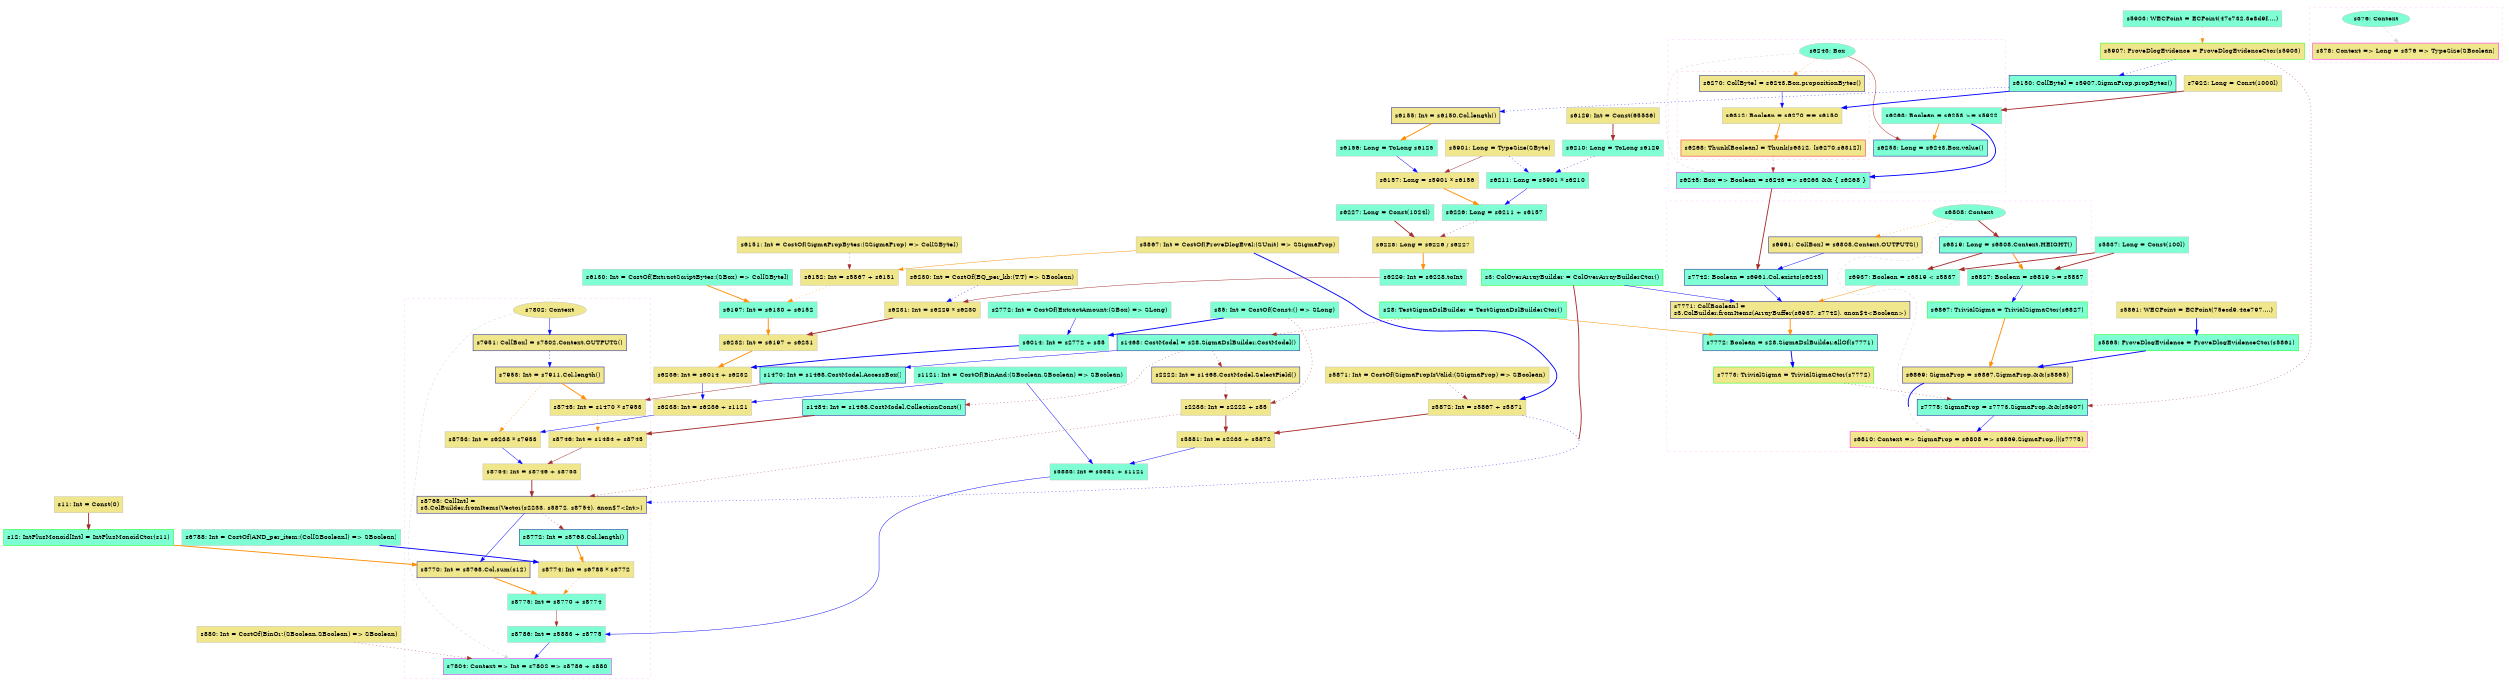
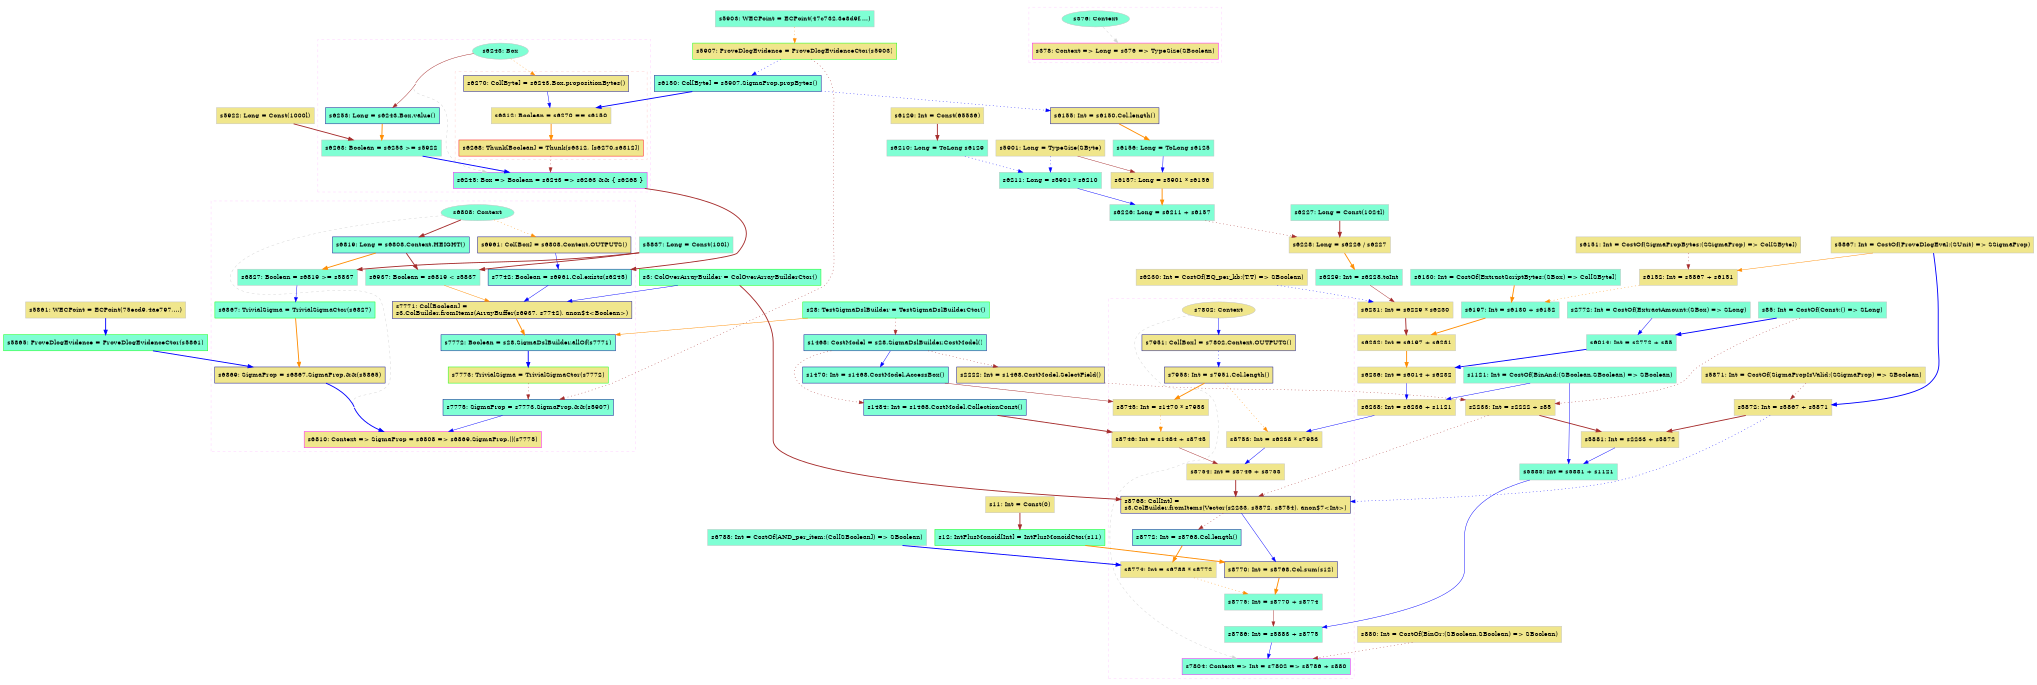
node "s7922: Long = Const(1000l)": label "s7922: Long = Const(1000l)" -> "s5922: Long = Const(1000l)"
edge "s6263: Boolean = s6253 >= s5922" -> "s6253: Long = s6243.Box.value()": reversed
node "s7953: Int = s7911.Col.length()": label "s7953: Int = s7911.Col.length()" -> "s7953: Int = s7951.Col.length()"
